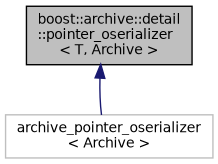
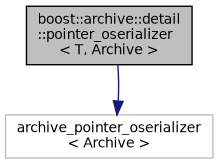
edge "archive_pointer_oserializer < Archive >" -> "boost::archive::detail ::pointer_oserializer < T, Archive >": reversed
